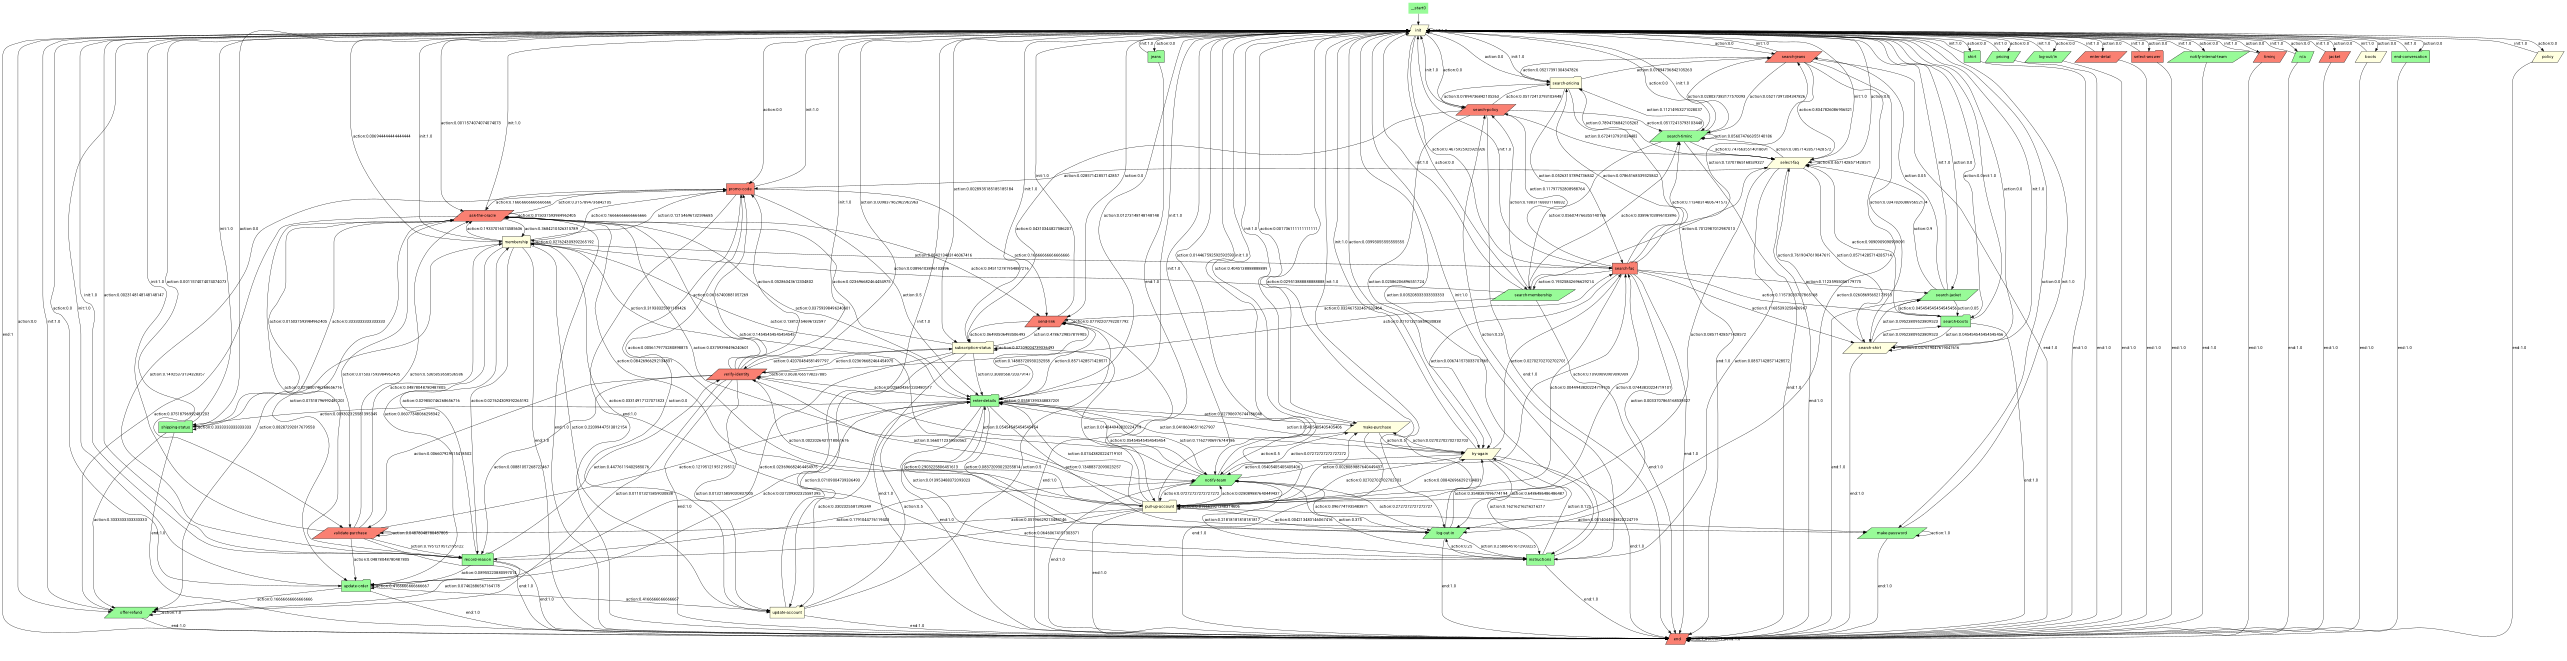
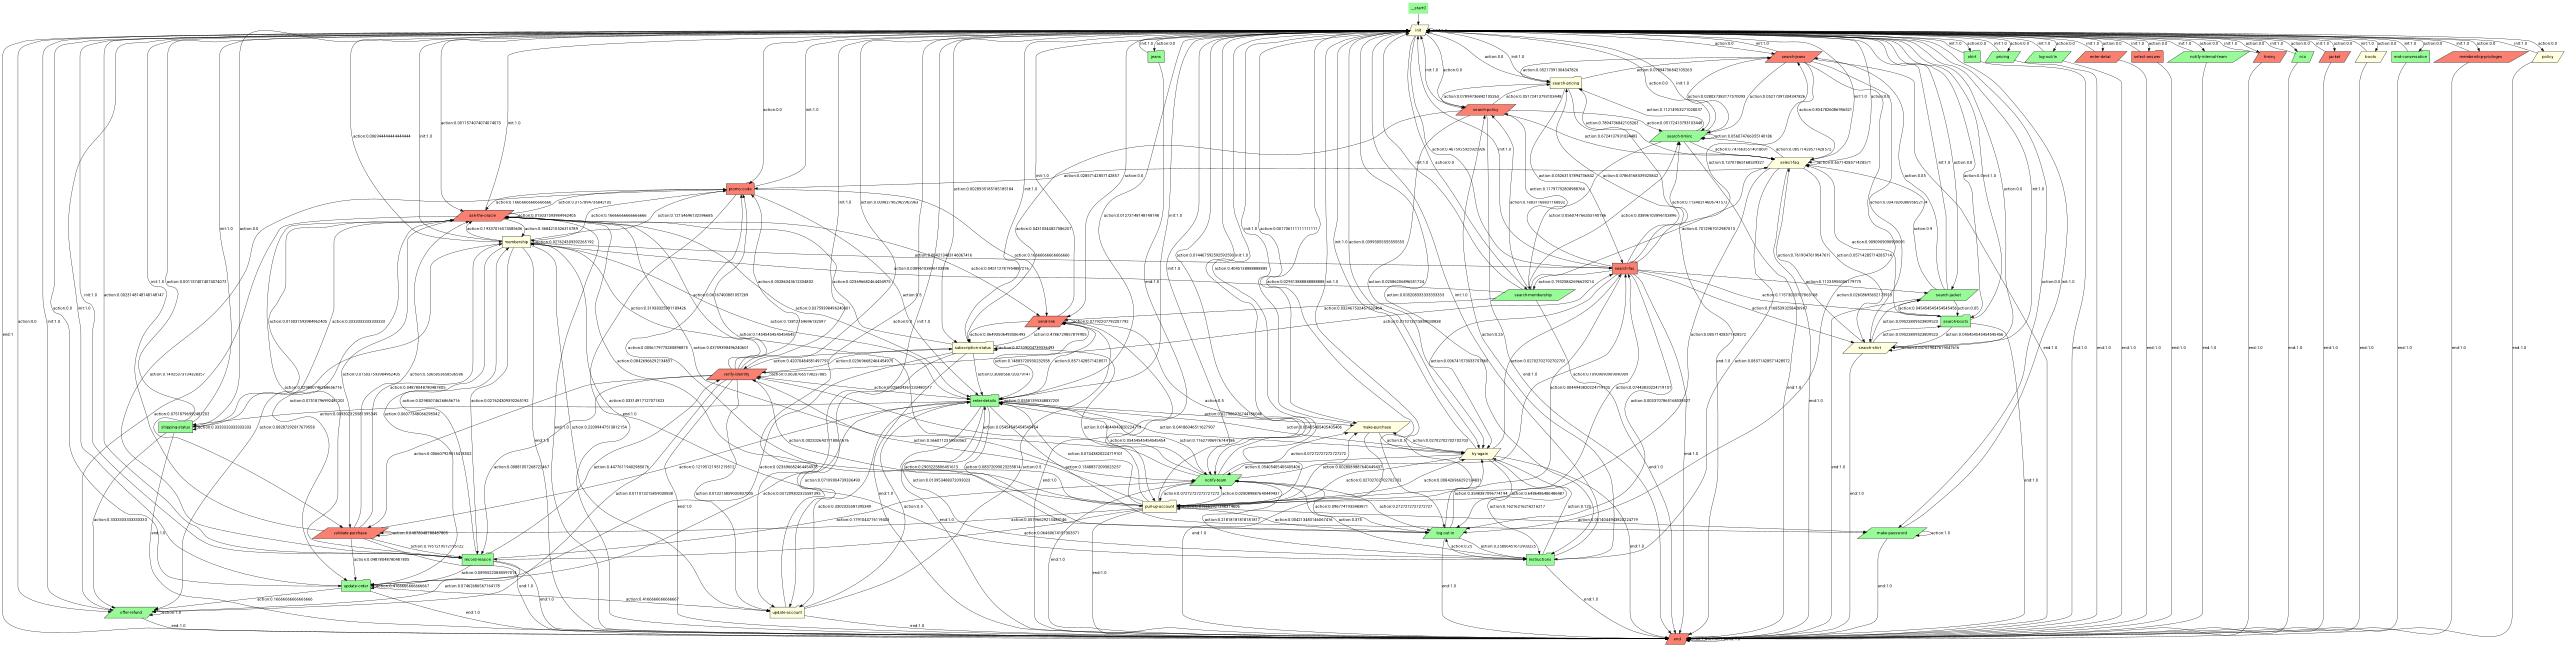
node "membership-privileges": added
edge "promo-code" -> "update-account": now "init" -> "update-account"
edge "make-purchase" -> "notify-team": now "send-link" -> "notify-team"
